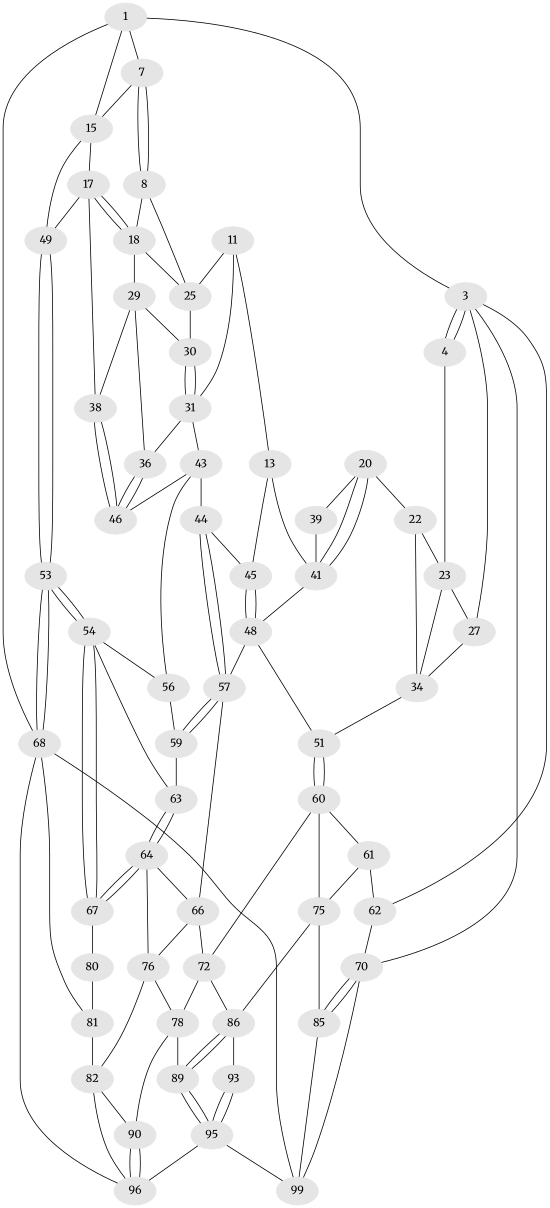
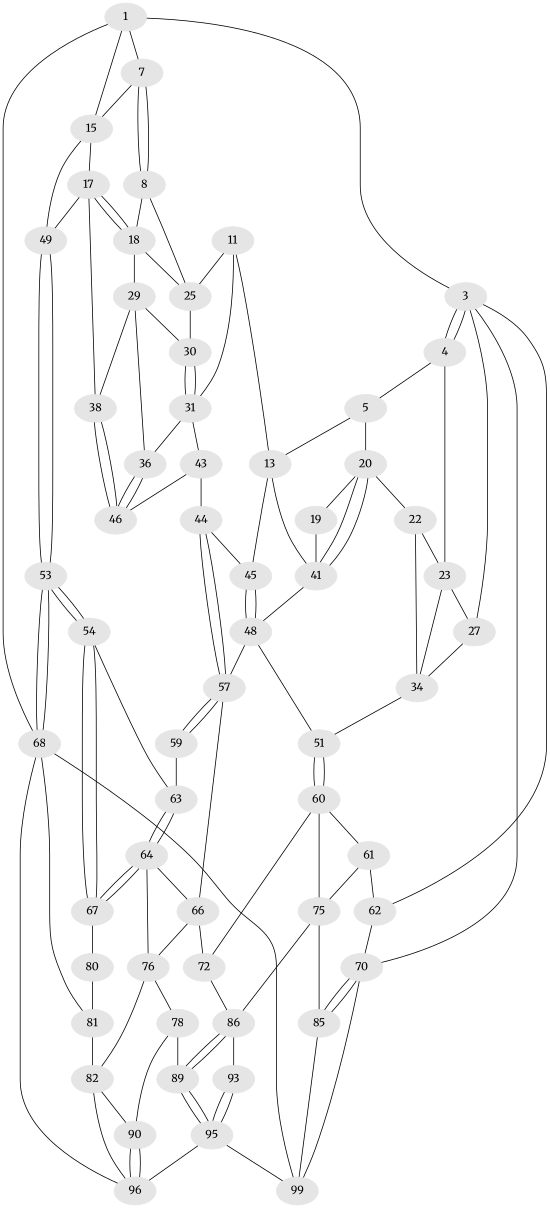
node "5": added
node "39": label "39" -> "19"
node "56": removed
edge "72" -- "78": removed
